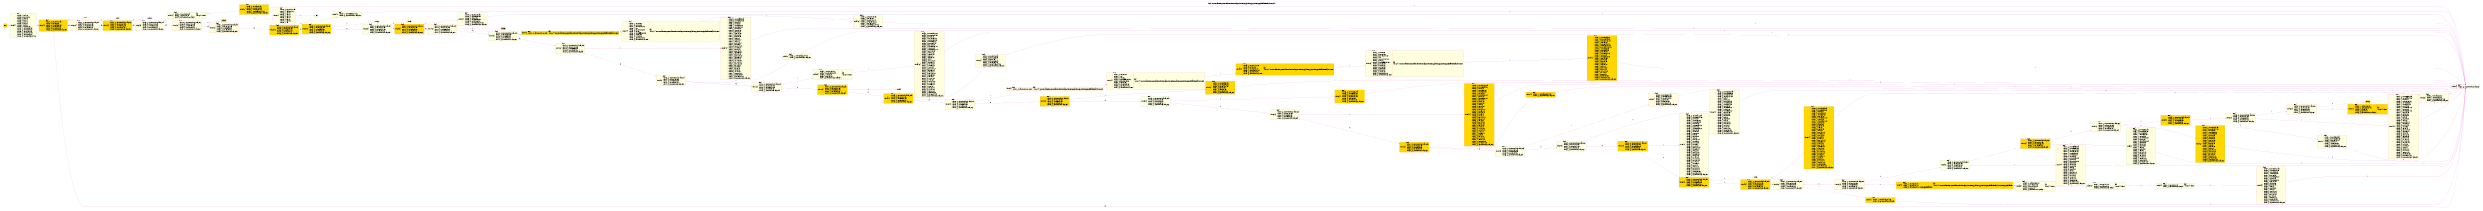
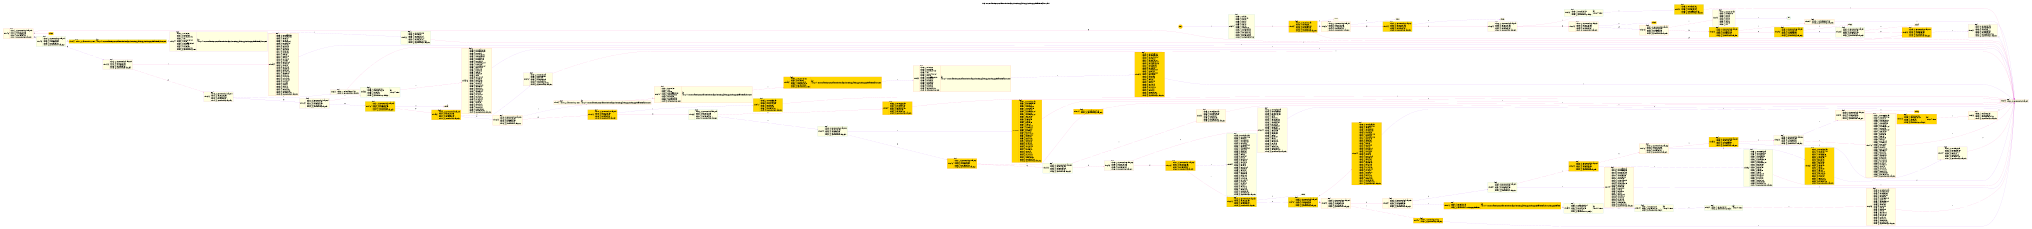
edge "0x4016fb [25]" -> "0x401714 [25]": reversed
